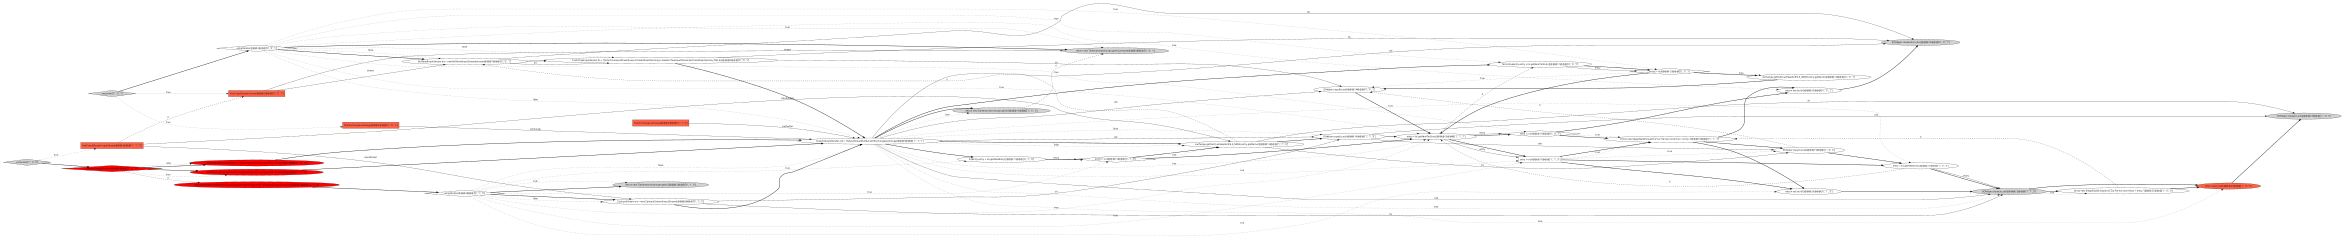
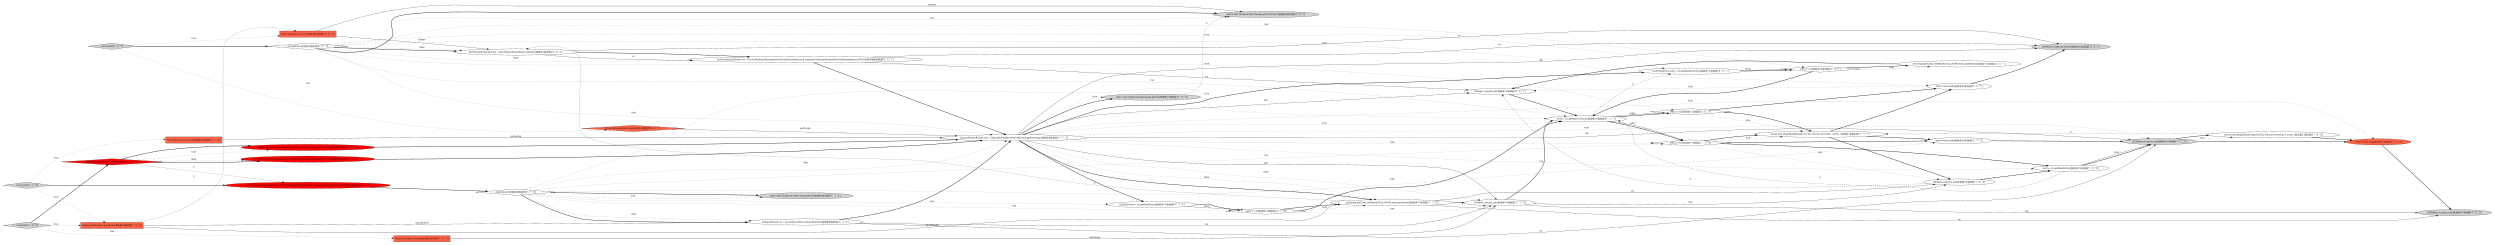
edge "entry != null@@@12@@@['0', '0', '1']" -> "IOHelper.copy(tis,osb)@@@14@@@['0', '0', '1']": now "return osb.build()@@@20@@@['0', '0', '1']" -> "IOHelper.copy(tis,osb)@@@14@@@['0', '0', '1']"
node "final Exchange exchange@@@2@@@['0', '0', '1']": shape box -> diamond
node "entry != null@@@17@@@['1', '1', '0']": shape box -> diamond
node "unmarshal['0', '1', '0']": added
edge "entry != null@@@12@@@['0', '1', '0']" -> "IOHelper.copy(zis,osb)@@@14@@@['1', '1', '0']": added, label "true"
node "final Exchange exchange@@@2@@@['1', '0', '0']": added
